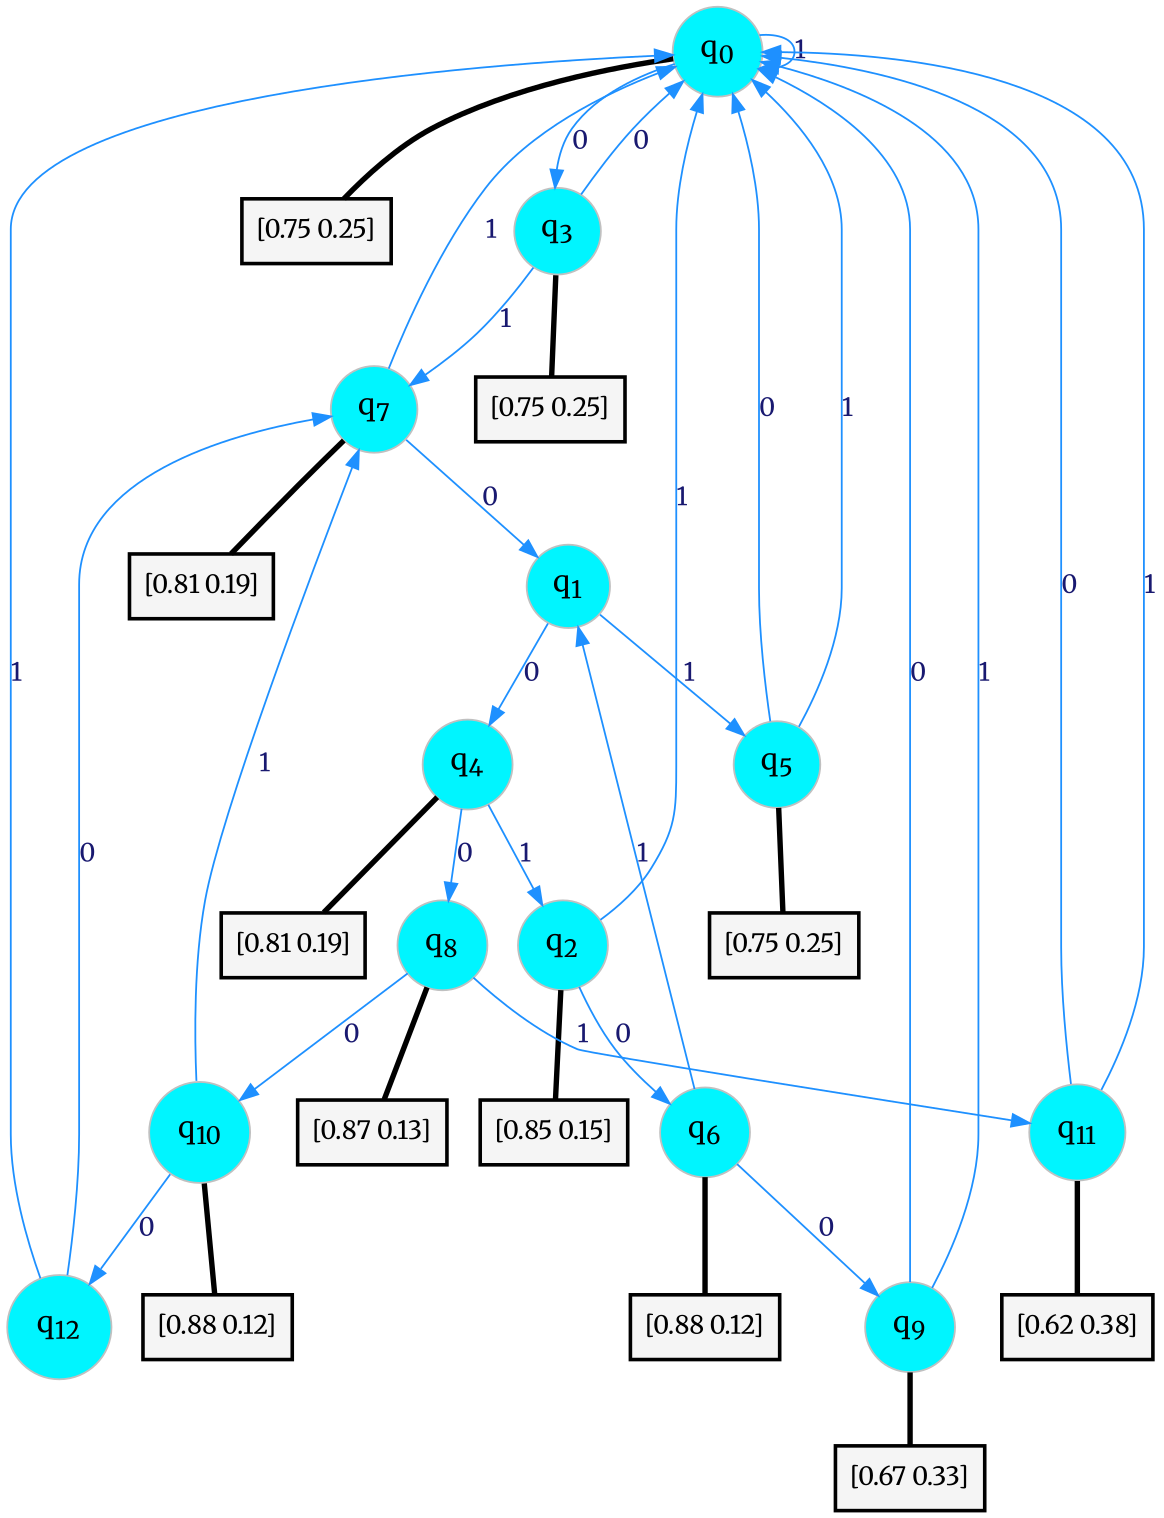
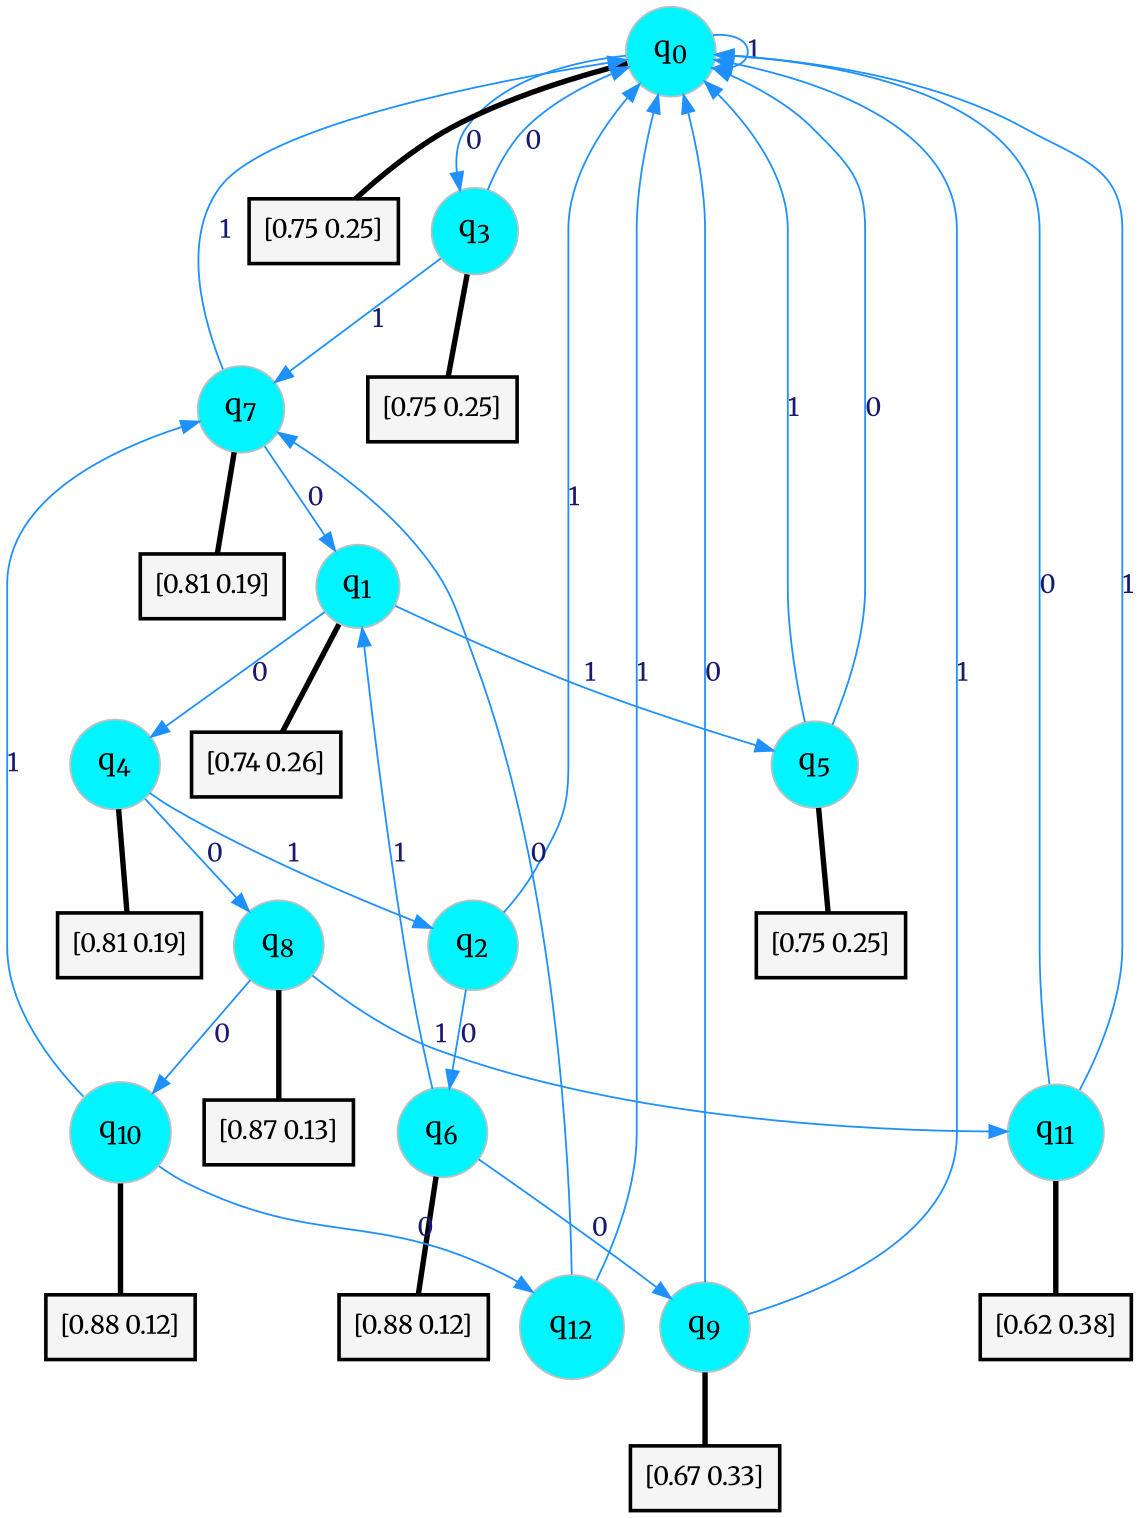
node "[0.74 0.26]": added
node "[0.85 0.15]": removed
